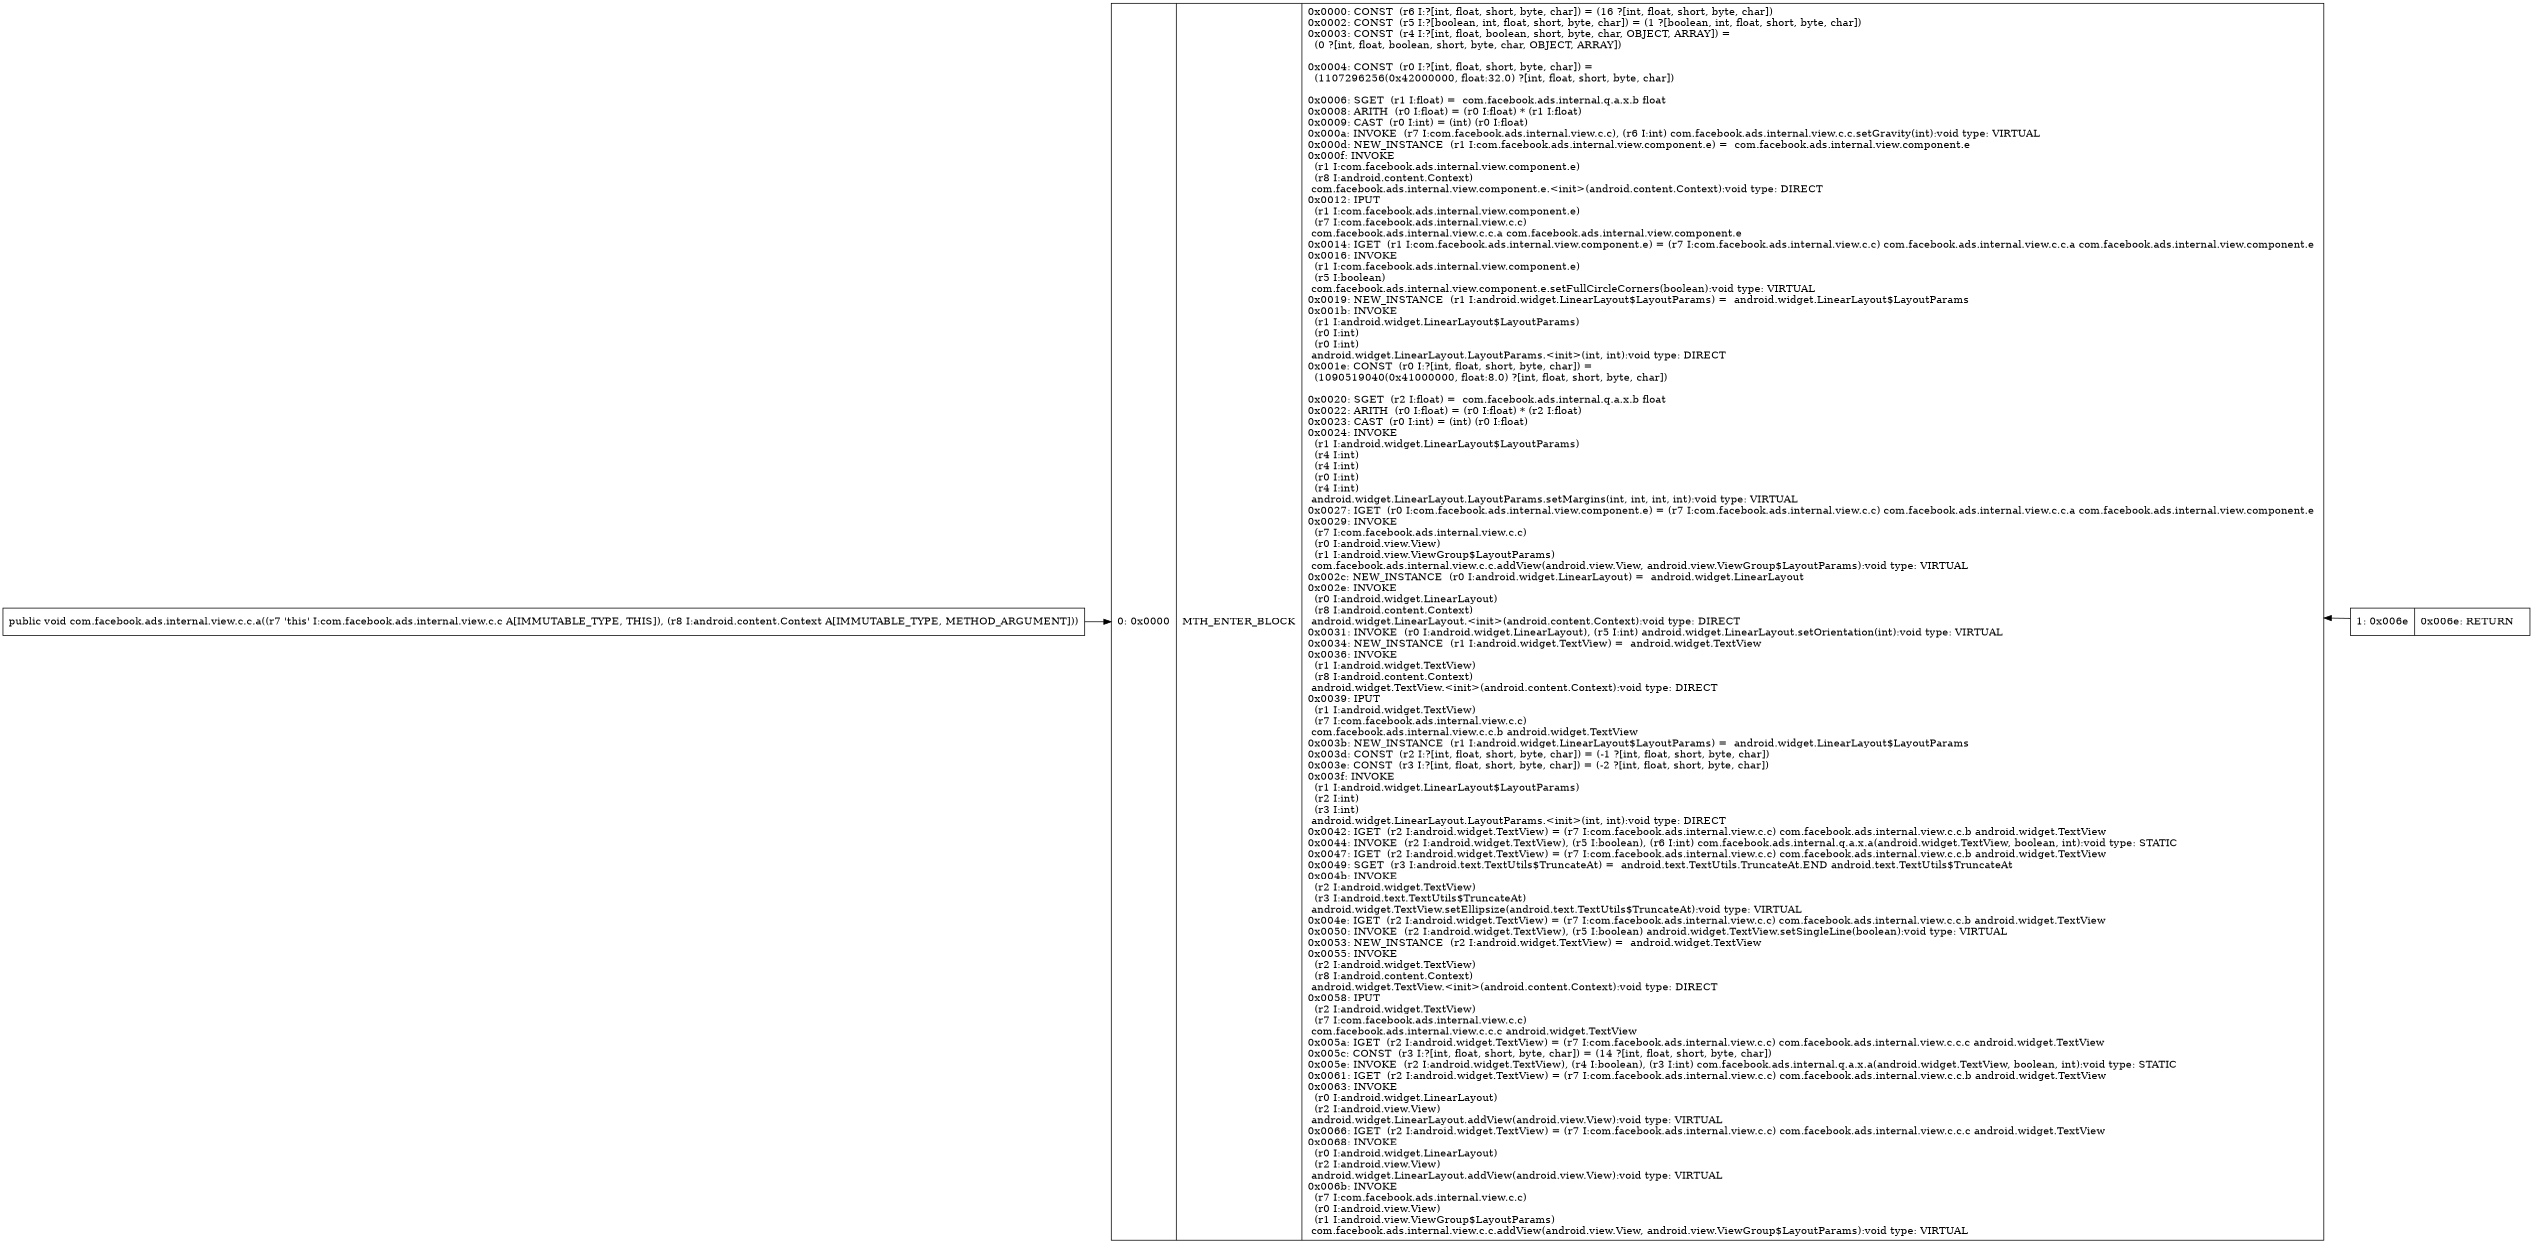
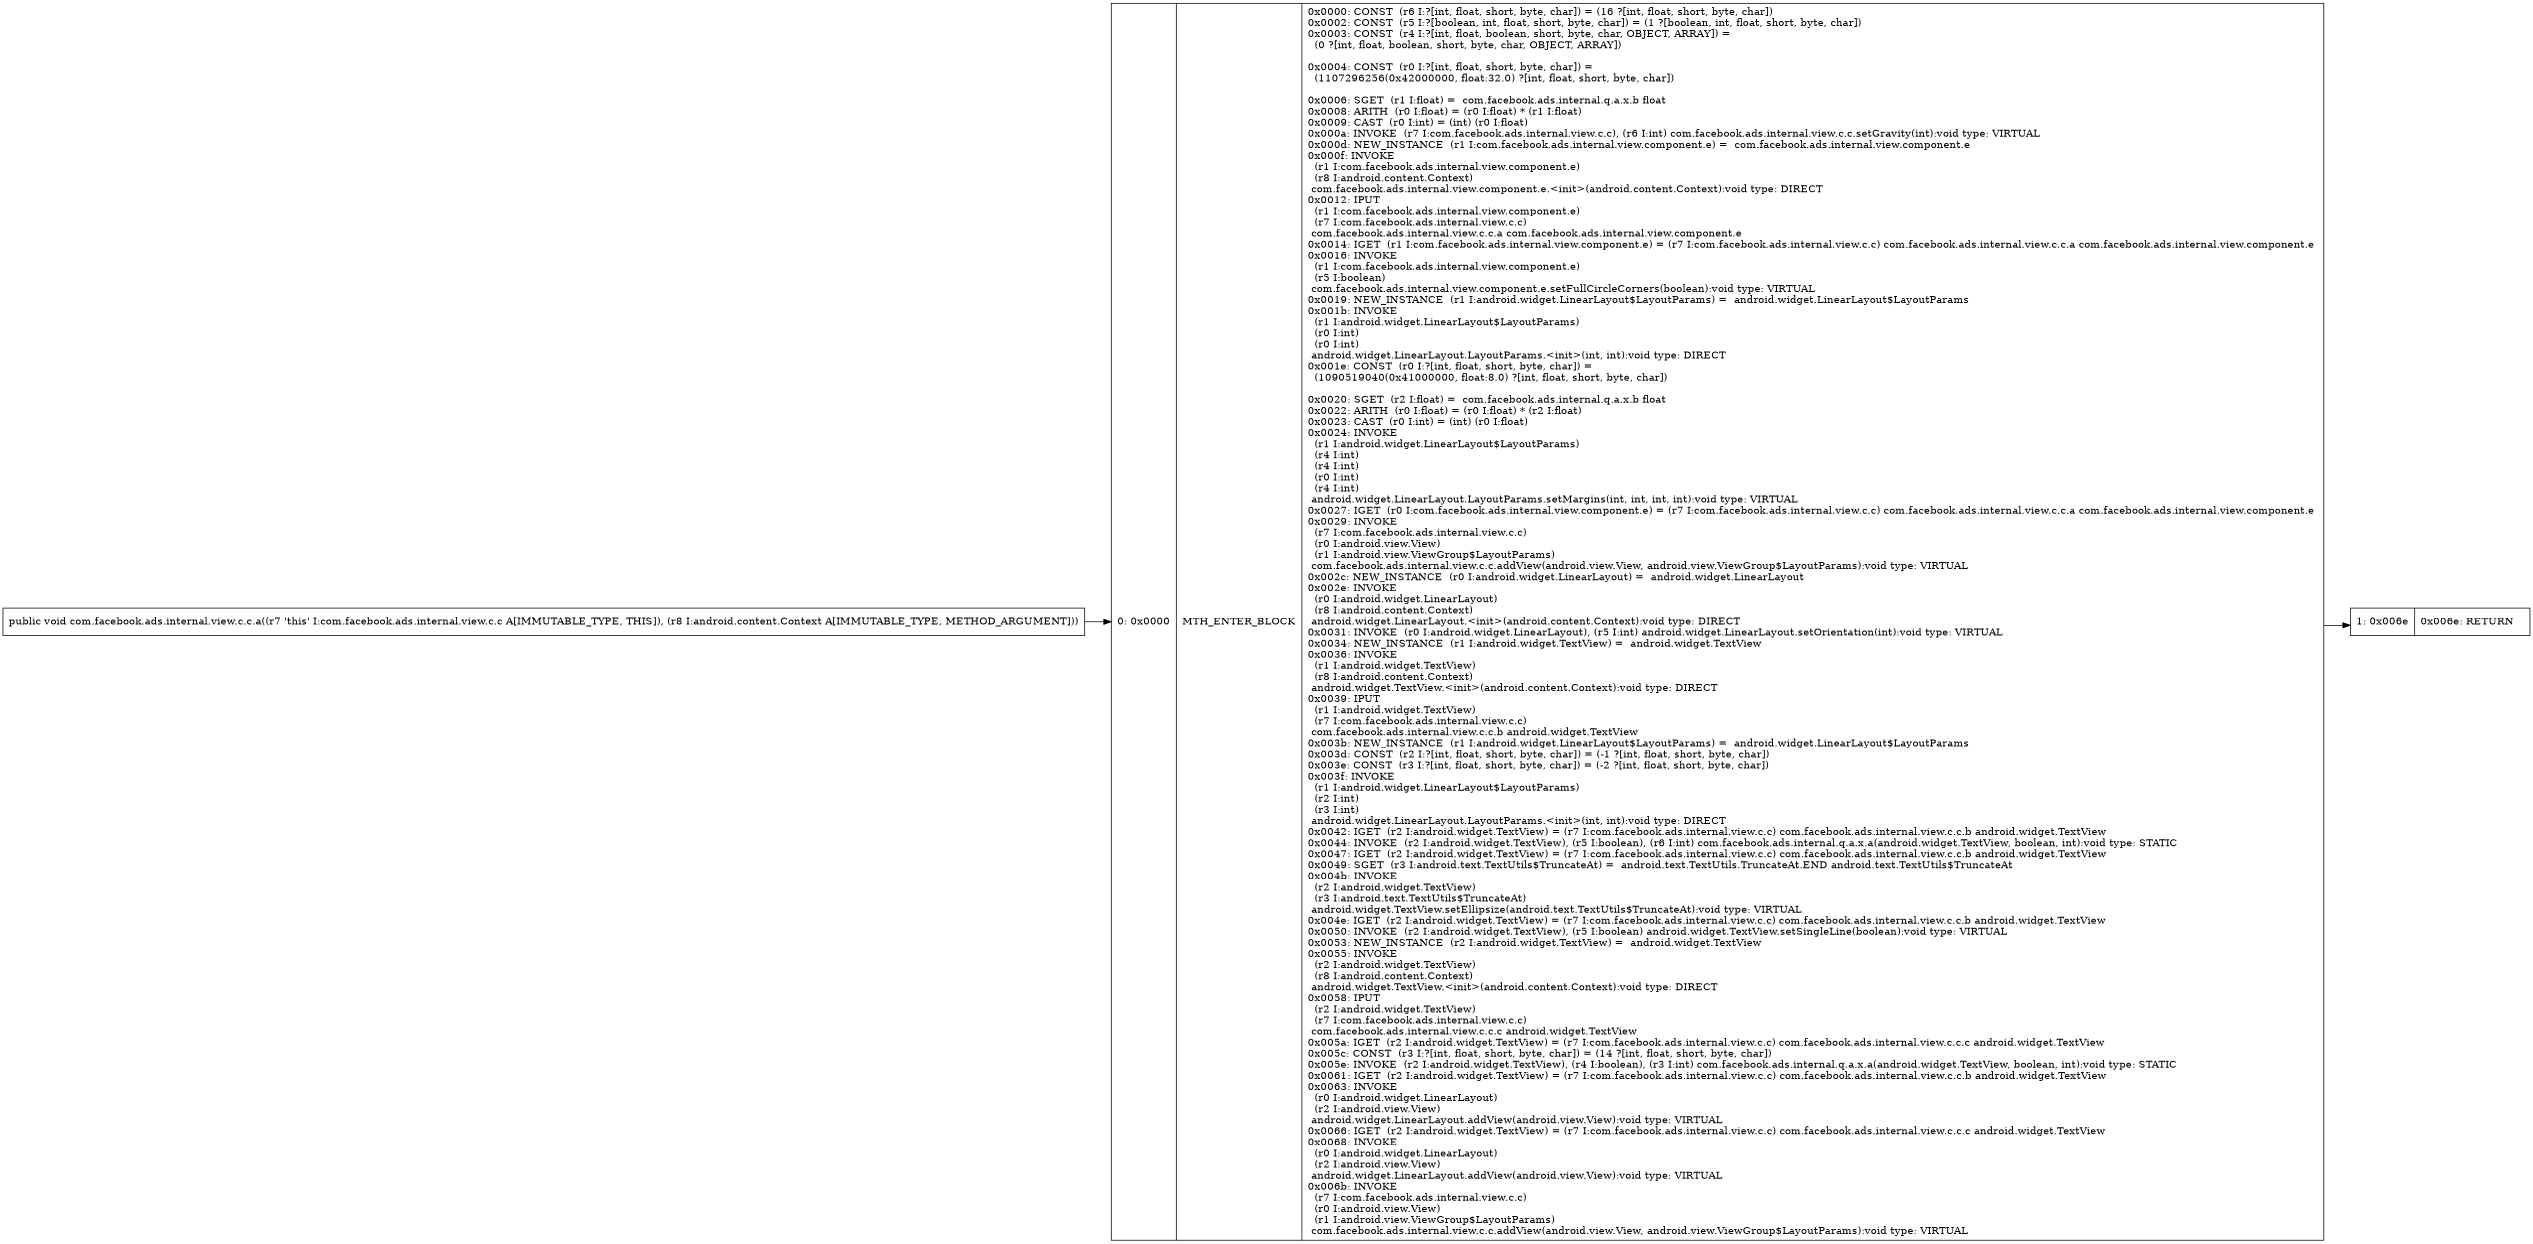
edge "1: 0x006e" -> "0: 0x0000": reversed
